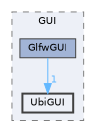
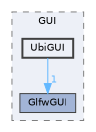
edge "GlfwGUI" -> "UbiGUI": reversed
